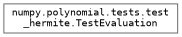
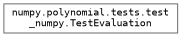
node "numpy.polynomial.tests.test _hermite.TestEvaluation": label "numpy.polynomial.tests.test _hermite.TestEvaluation" -> "numpy.polynomial.tests.test _numpy.TestEvaluation"
